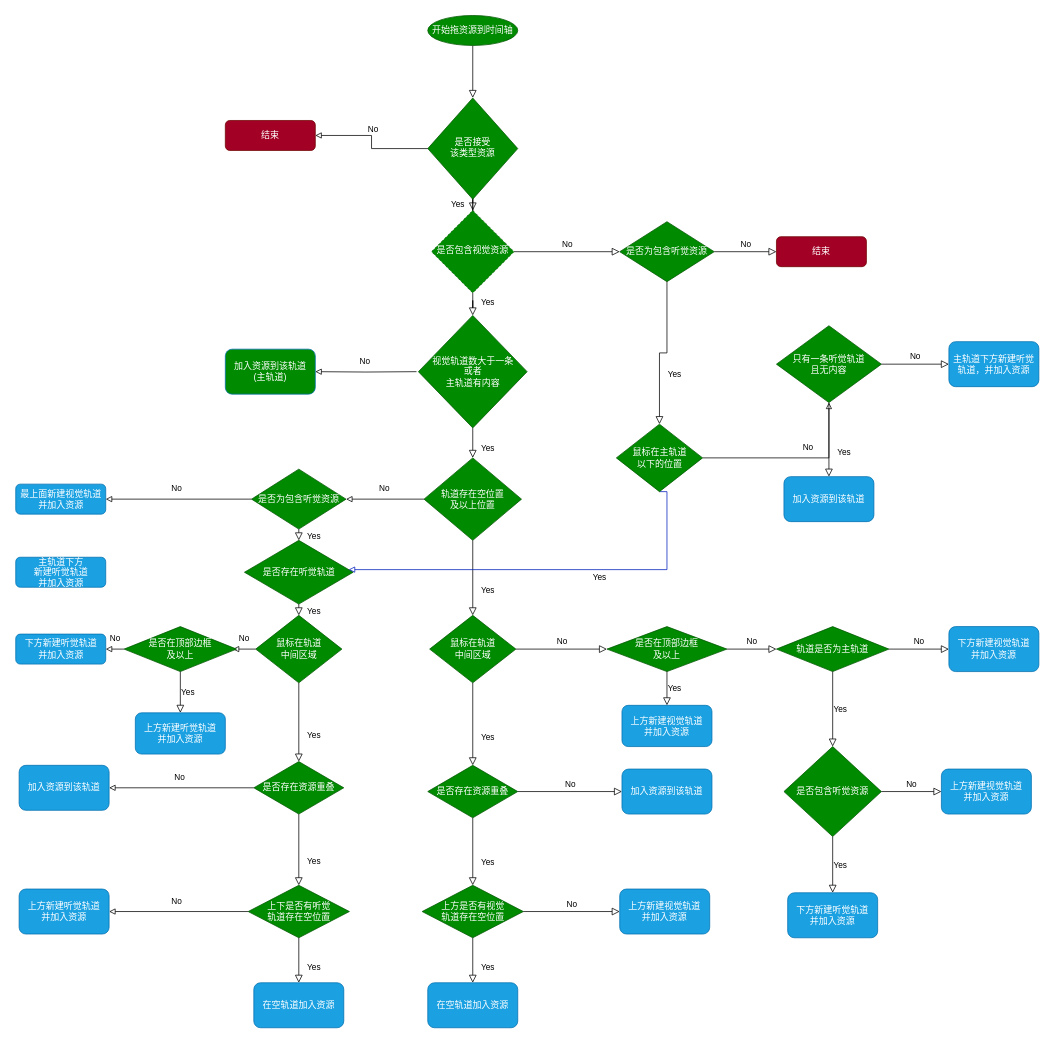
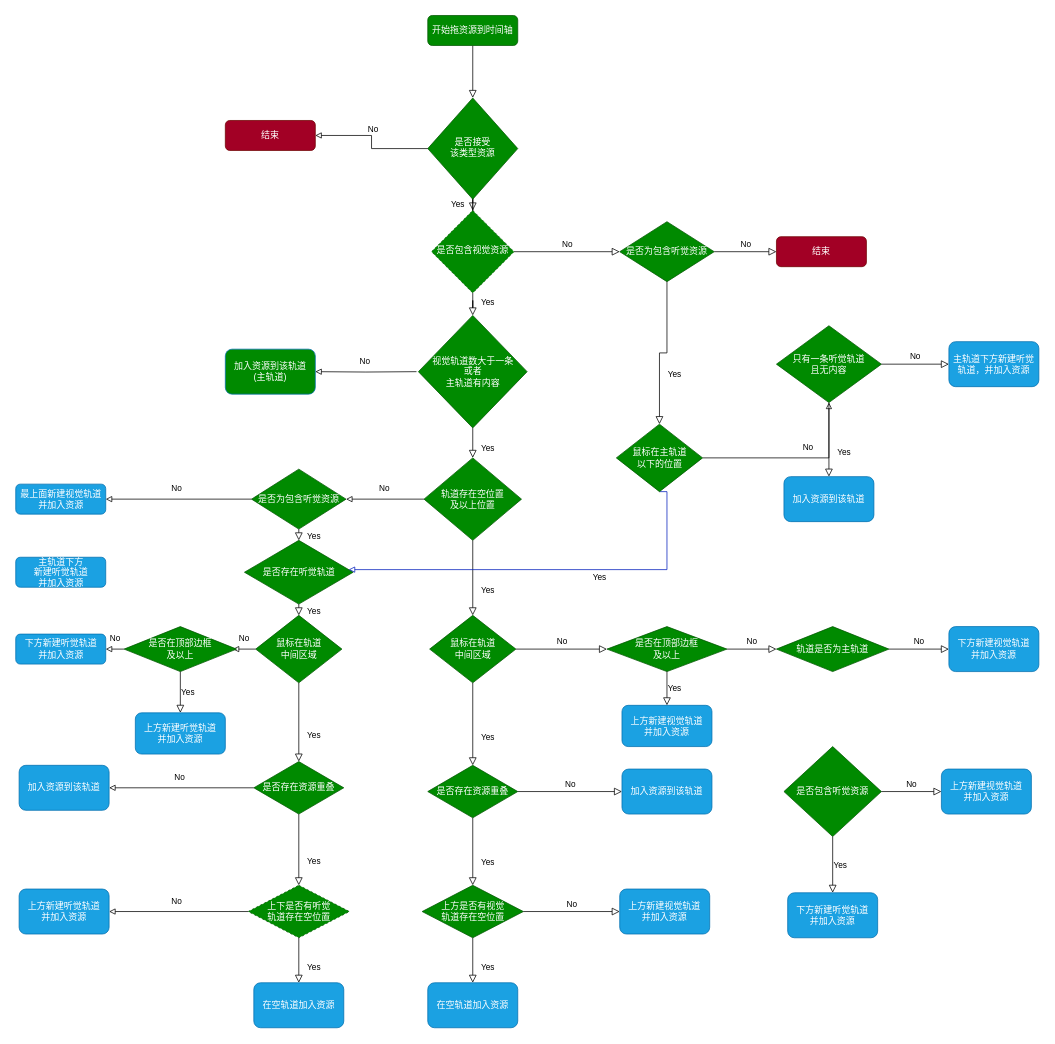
node "开始拖资源到时间轴": shape ellipse -> rounded rectangle
edge "轨道是否为主轨道" -> "是否包含听觉资源": removed, label "Yes"
node "上下是否有听觉 轨道存在空位置": style solid -> dashed
